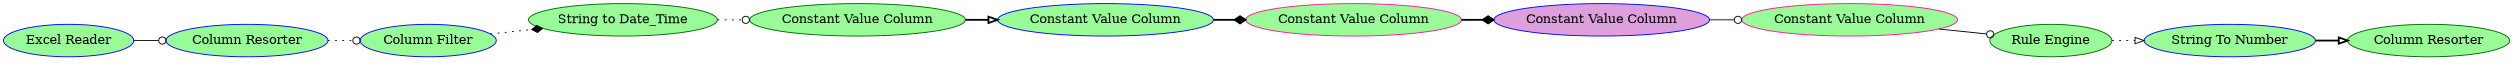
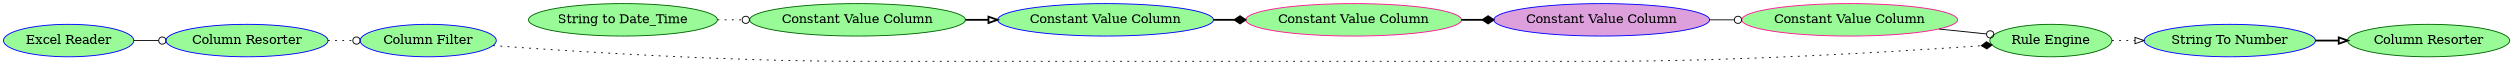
edge "Column Filter" -> "String to Date_Time": now "Column Filter" -> "Rule Engine"
